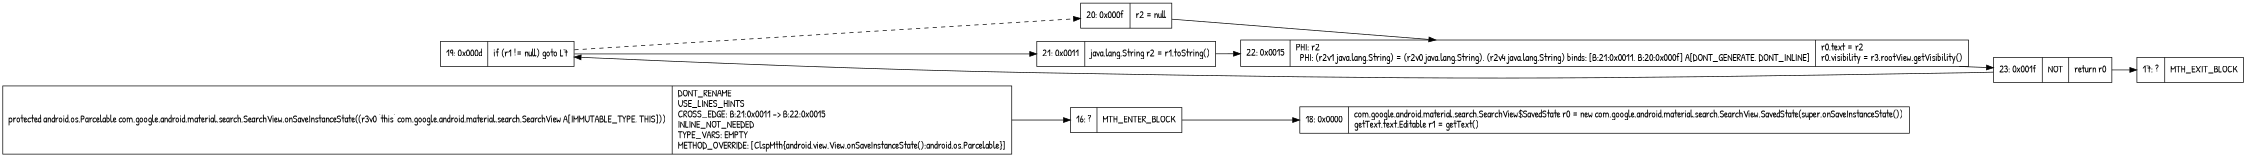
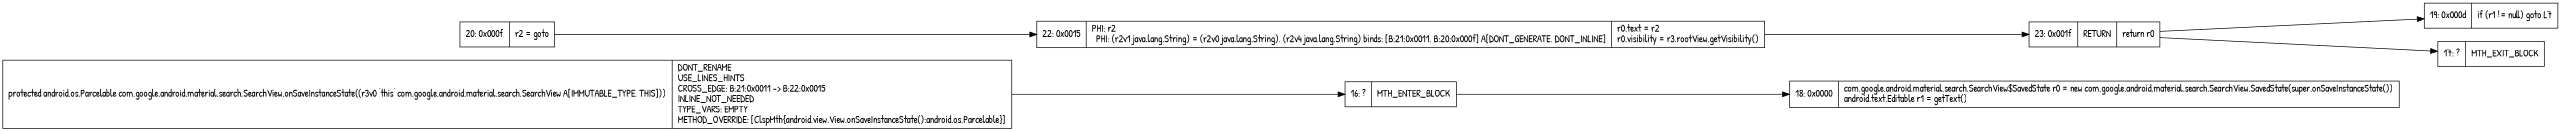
node "20: 0x000f": text "r2 = null" -> "r2 = goto"
edge "19: 0x000d" -> "20: 0x000f": removed
node "21: 0x0011": removed
node "23: 0x001f": text "NOT" -> "RETURN"
node "18: 0x0000": text "getText.text.Editable r1 = getText()" -> "android.text.Editable r1 = getText()"
